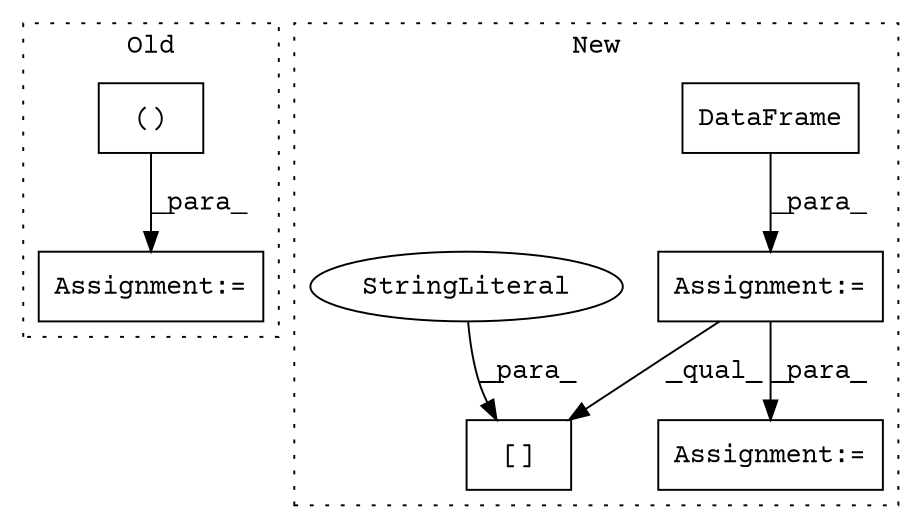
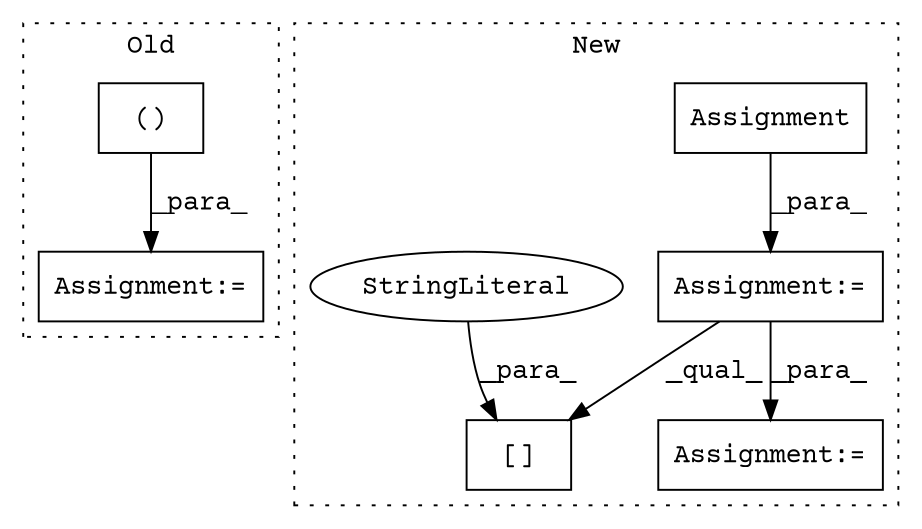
node "DataFrame": label "DataFrame" -> "Assignment"
